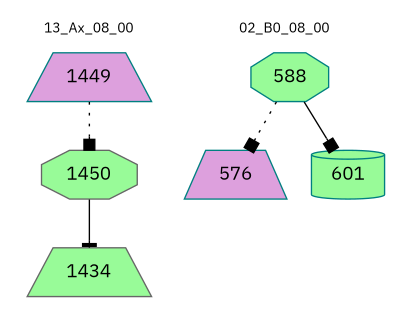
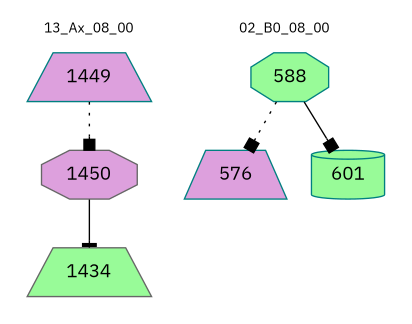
node "1450": fillcolor palegreen -> plum
